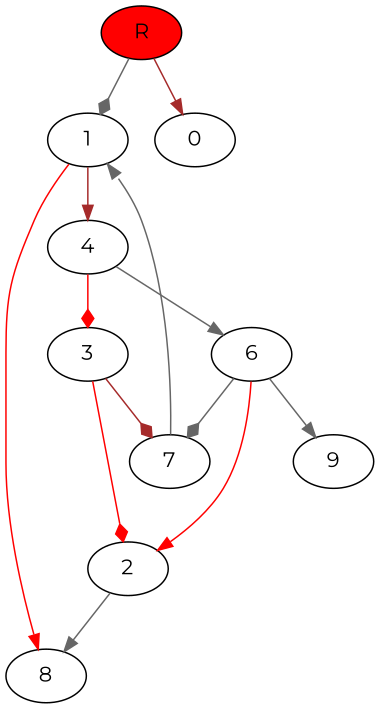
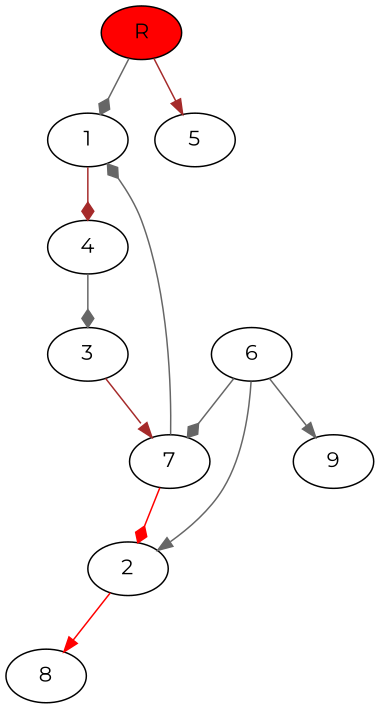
node "0": label "0" -> "5"
edge "1" -> "4": arrowhead normal -> diamond
edge "4" -> "3": color red -> gray40
edge "4" -> "6": removed
edge "7" -> "1": arrowhead normal -> diamond
edge "1" -> "8": removed
edge "3" -> "7": arrowhead diamond -> normal
edge "3" -> "2": now "7" -> "2"
edge "6" -> "2": color red -> gray40
edge "2" -> "8": color gray40 -> red
